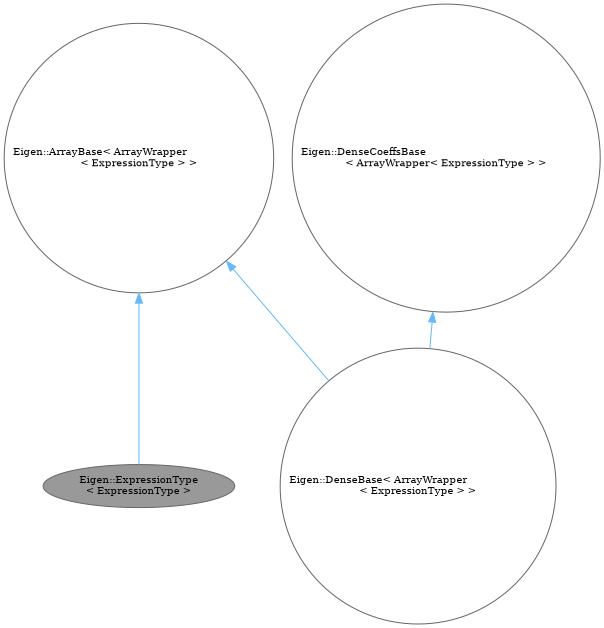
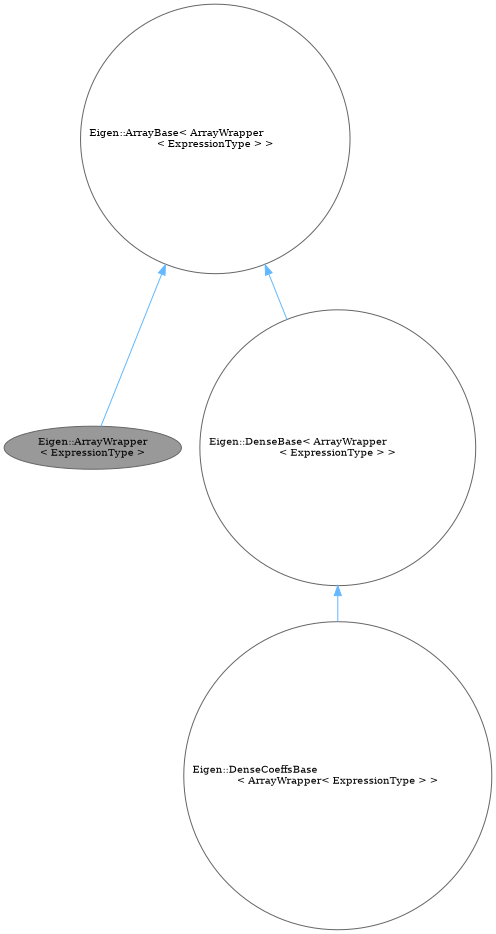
edge "Eigen::DenseBase< ArrayWrapper < ExpressionType > >" -> "Eigen::DenseCoeffsBase < ArrayWrapper< ExpressionType > >": reversed
node "Eigen::ExpressionType < ExpressionType >": label "Eigen::ExpressionType < ExpressionType >" -> "Eigen::ArrayWrapper < ExpressionType >"
